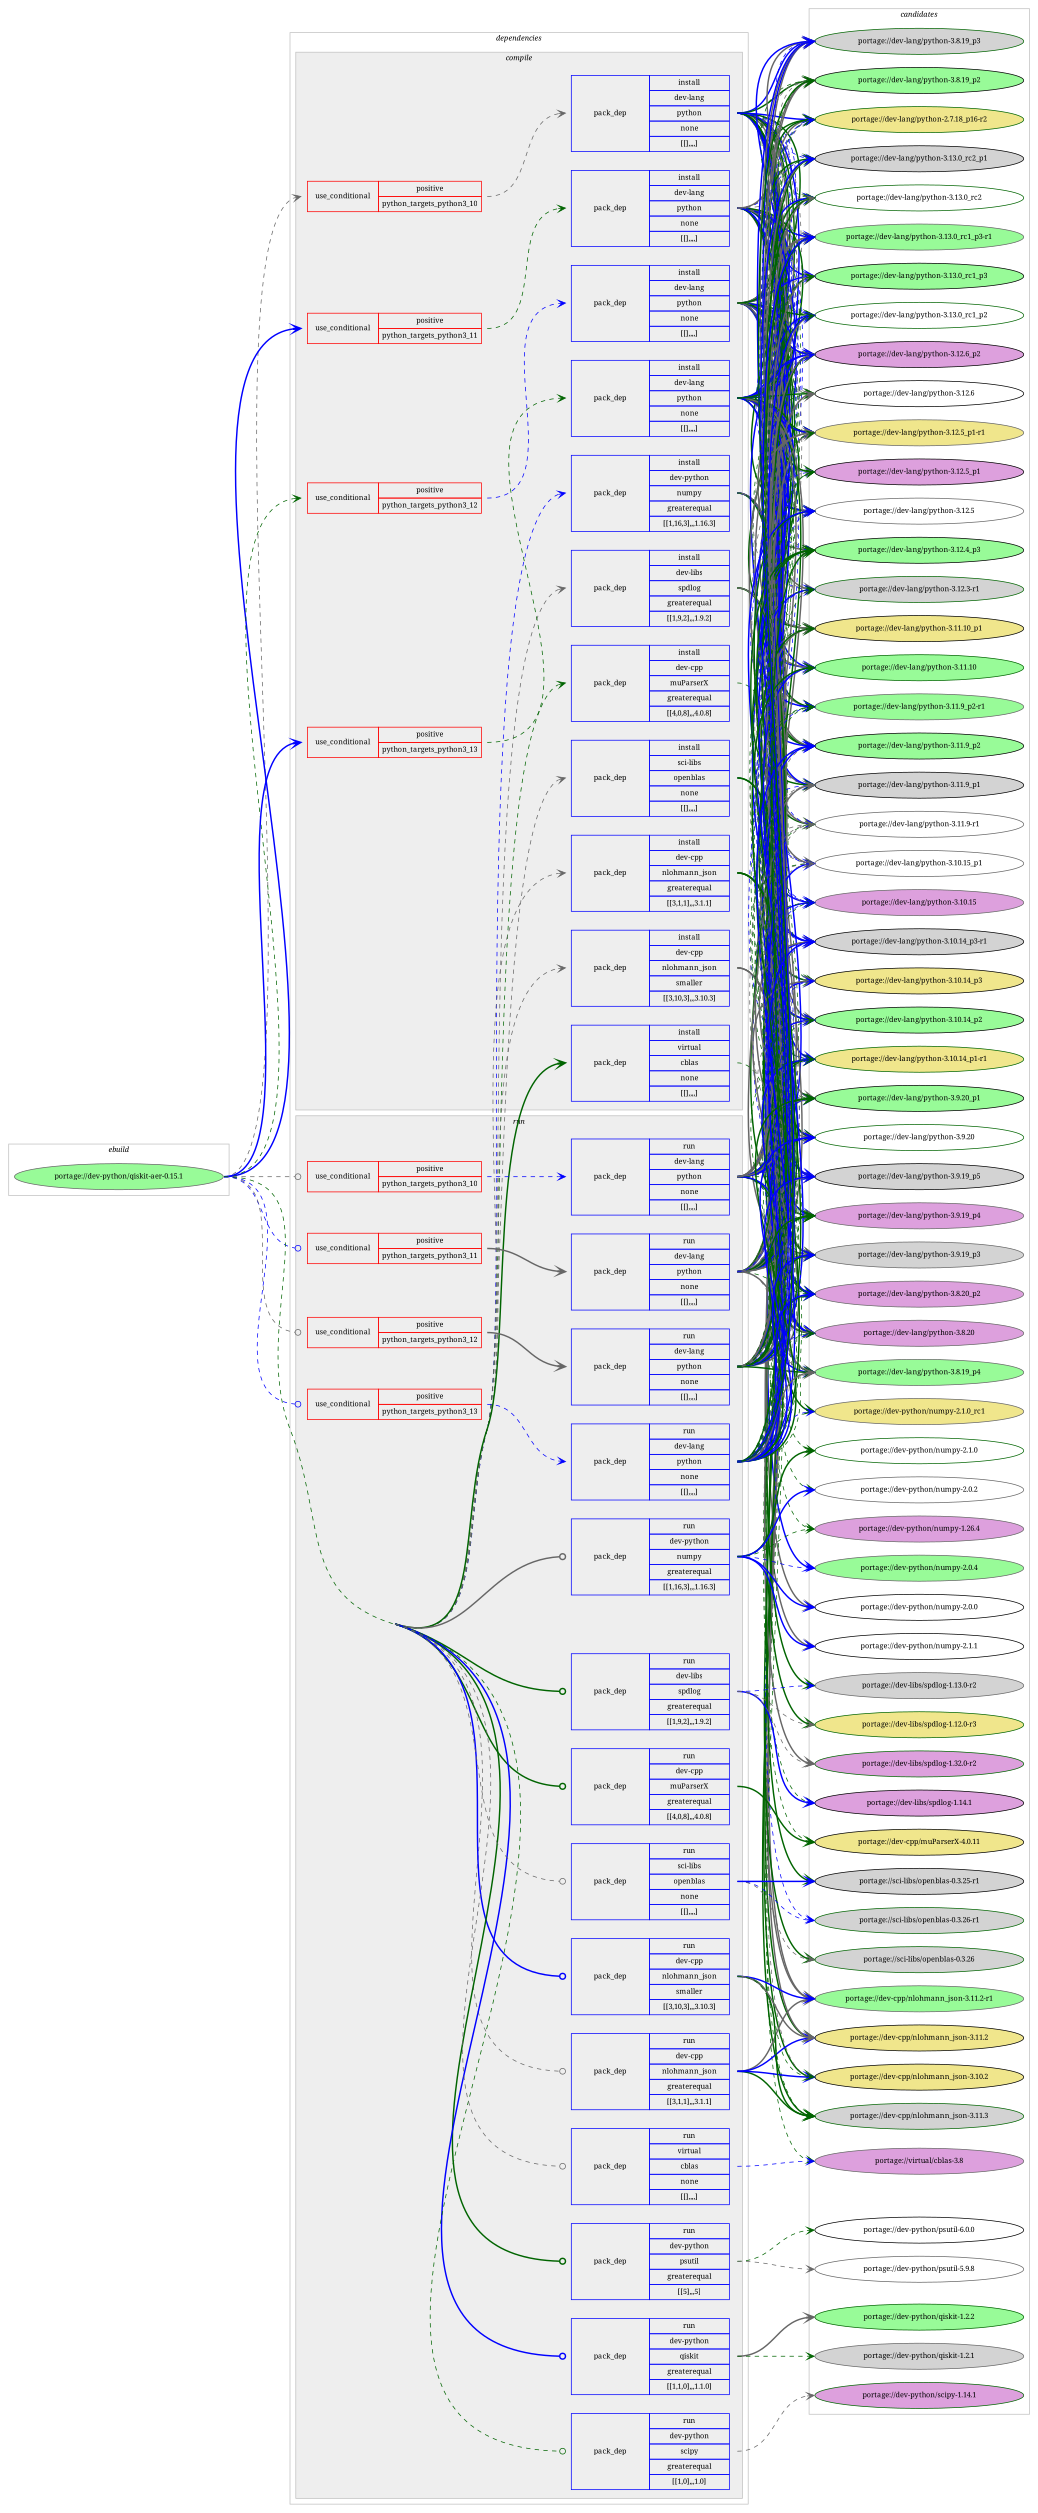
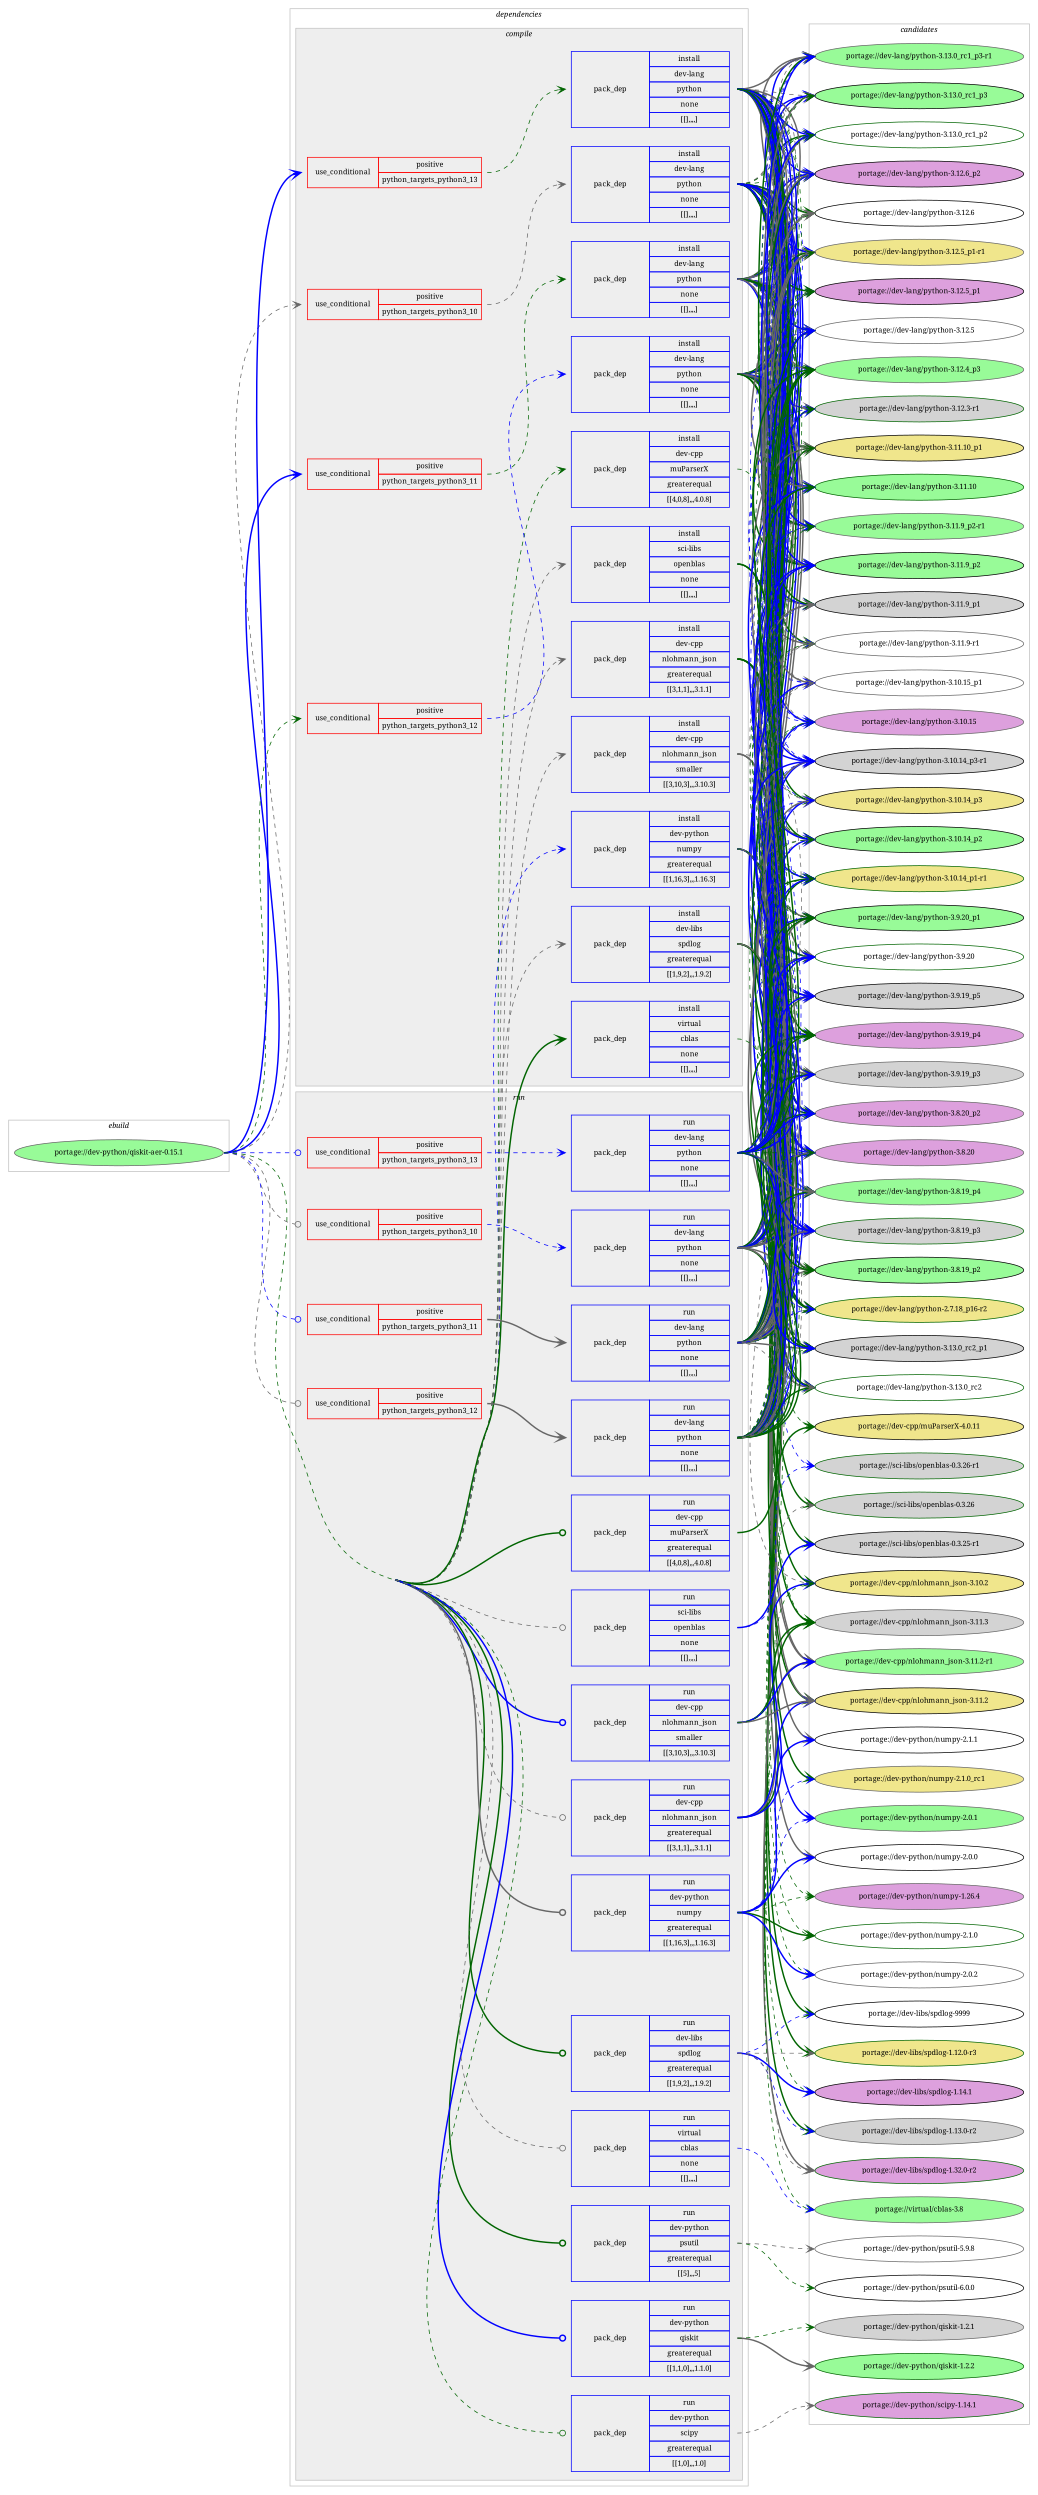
node "portage://dev-lang/python-3.12.4_p3": color black -> gray40
node "portage://dev-python/numpy-2.0.4": label "portage://dev-python/numpy-2.0.4" -> "portage://dev-python/numpy-2.0.1"
node "portage://dev-libs/spdlog-9999": added
node "portage://dev-cpp/nlohmann_json-3.11.3": color darkgreen -> gray40
node "portage://virtual/cblas-3.8": fillcolor plum -> palegreen
